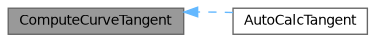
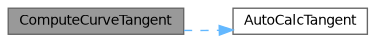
edge "AutoCalcTangent" -> "ComputeCurveTangent": reversed
